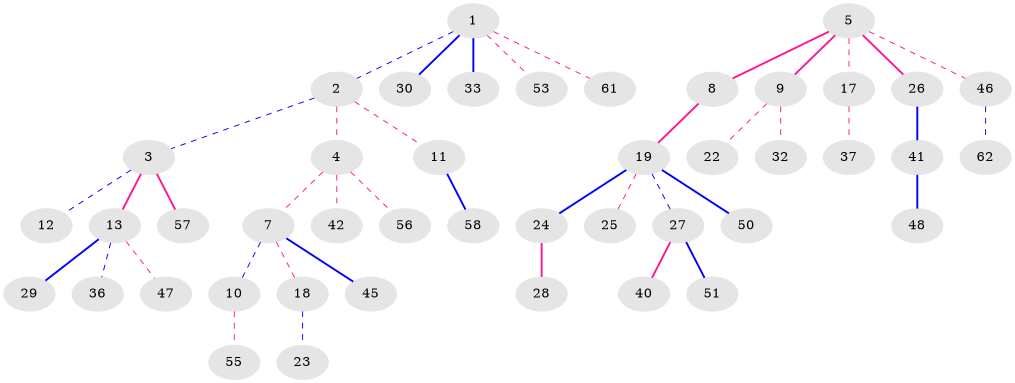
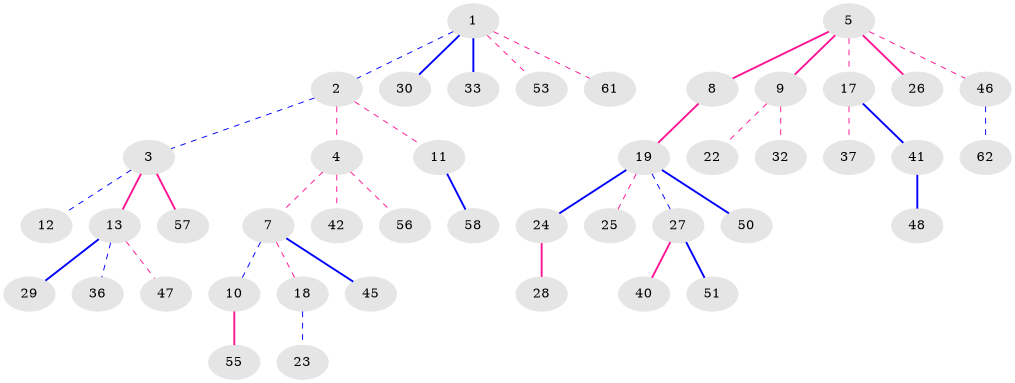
edge "26" -- "41": now "17" -- "41"
edge "10" -- "55": style dashed -> bold
